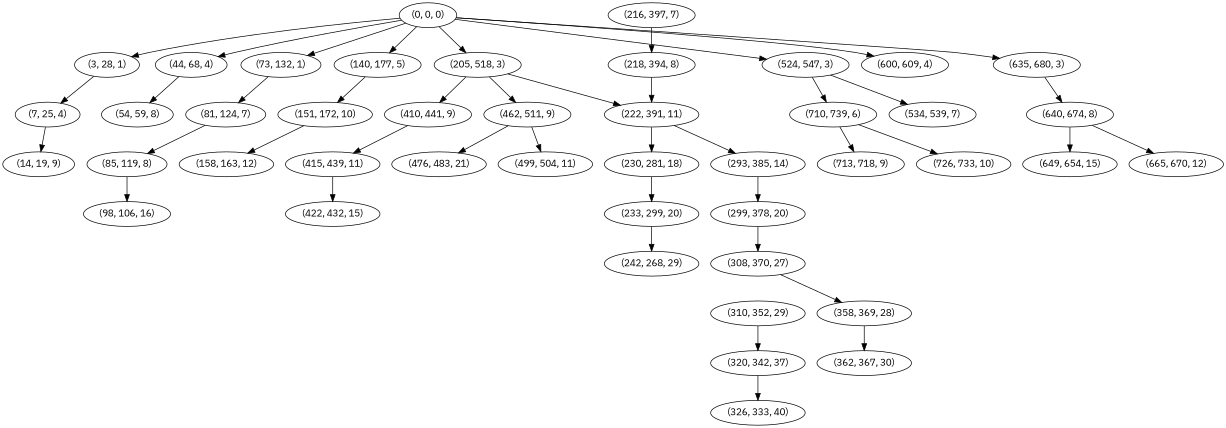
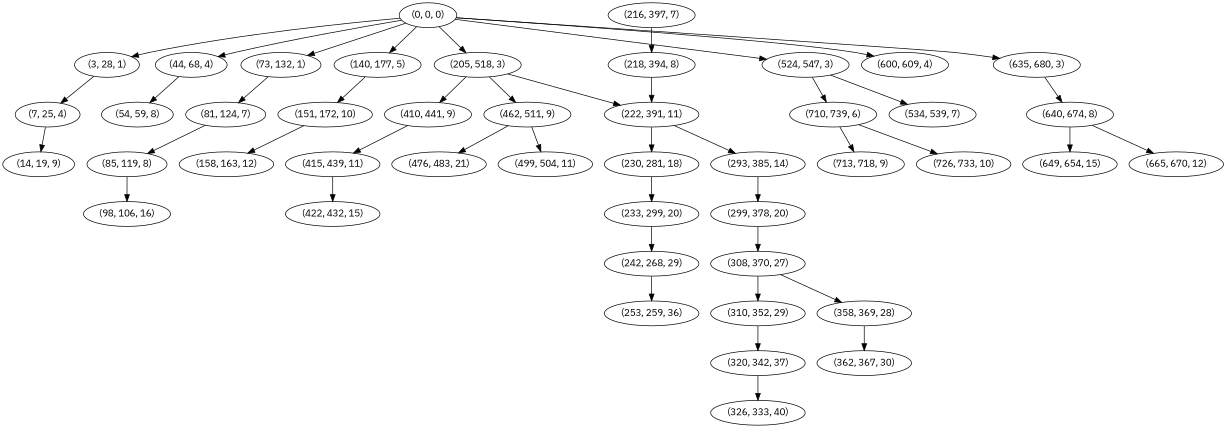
edge "(308, 370, 27)" -> "(310, 352, 29)": added
node "(253, 259, 36)": added
